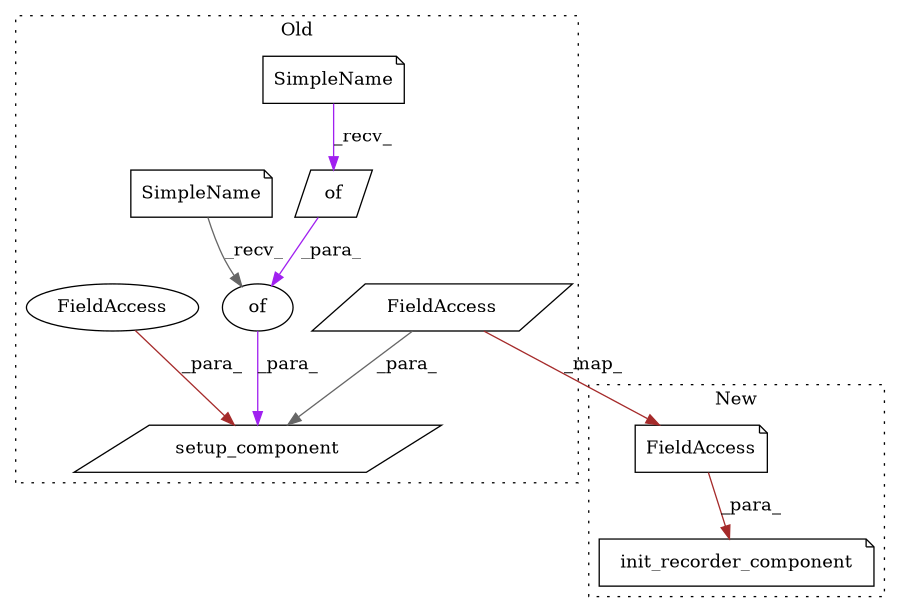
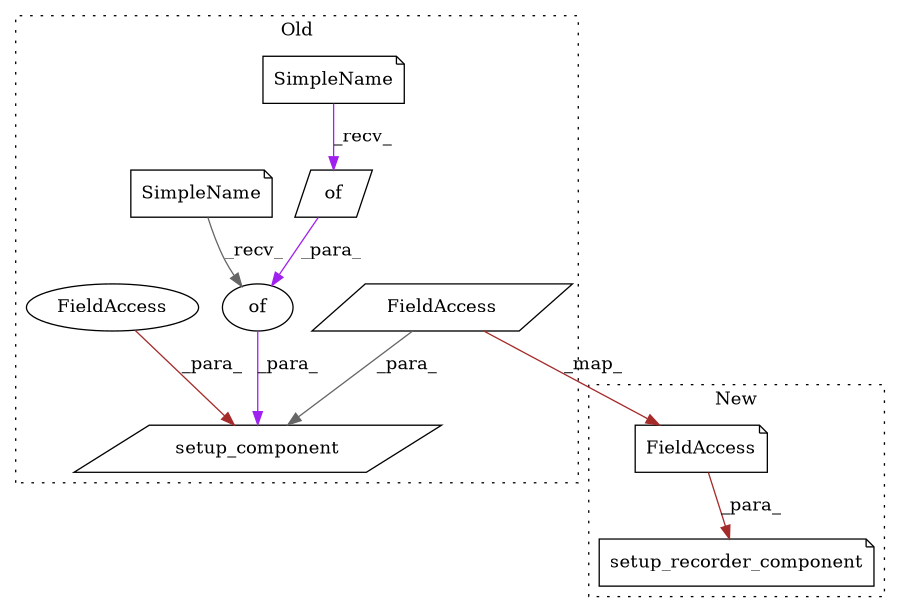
node "init_recorder_component": label "init_recorder_component" -> "setup_recorder_component"
